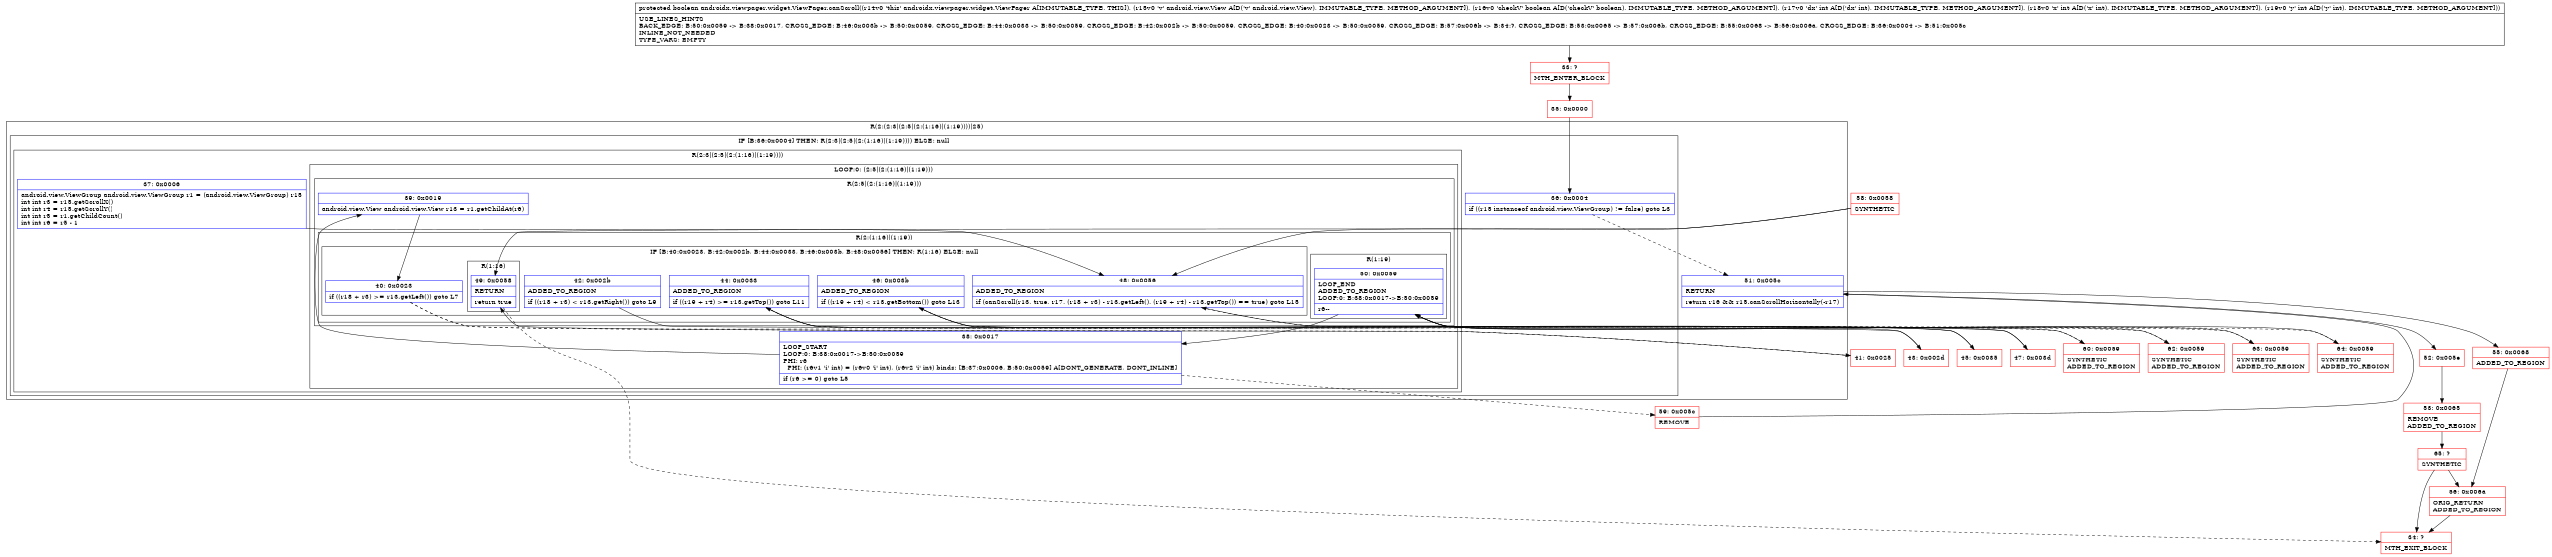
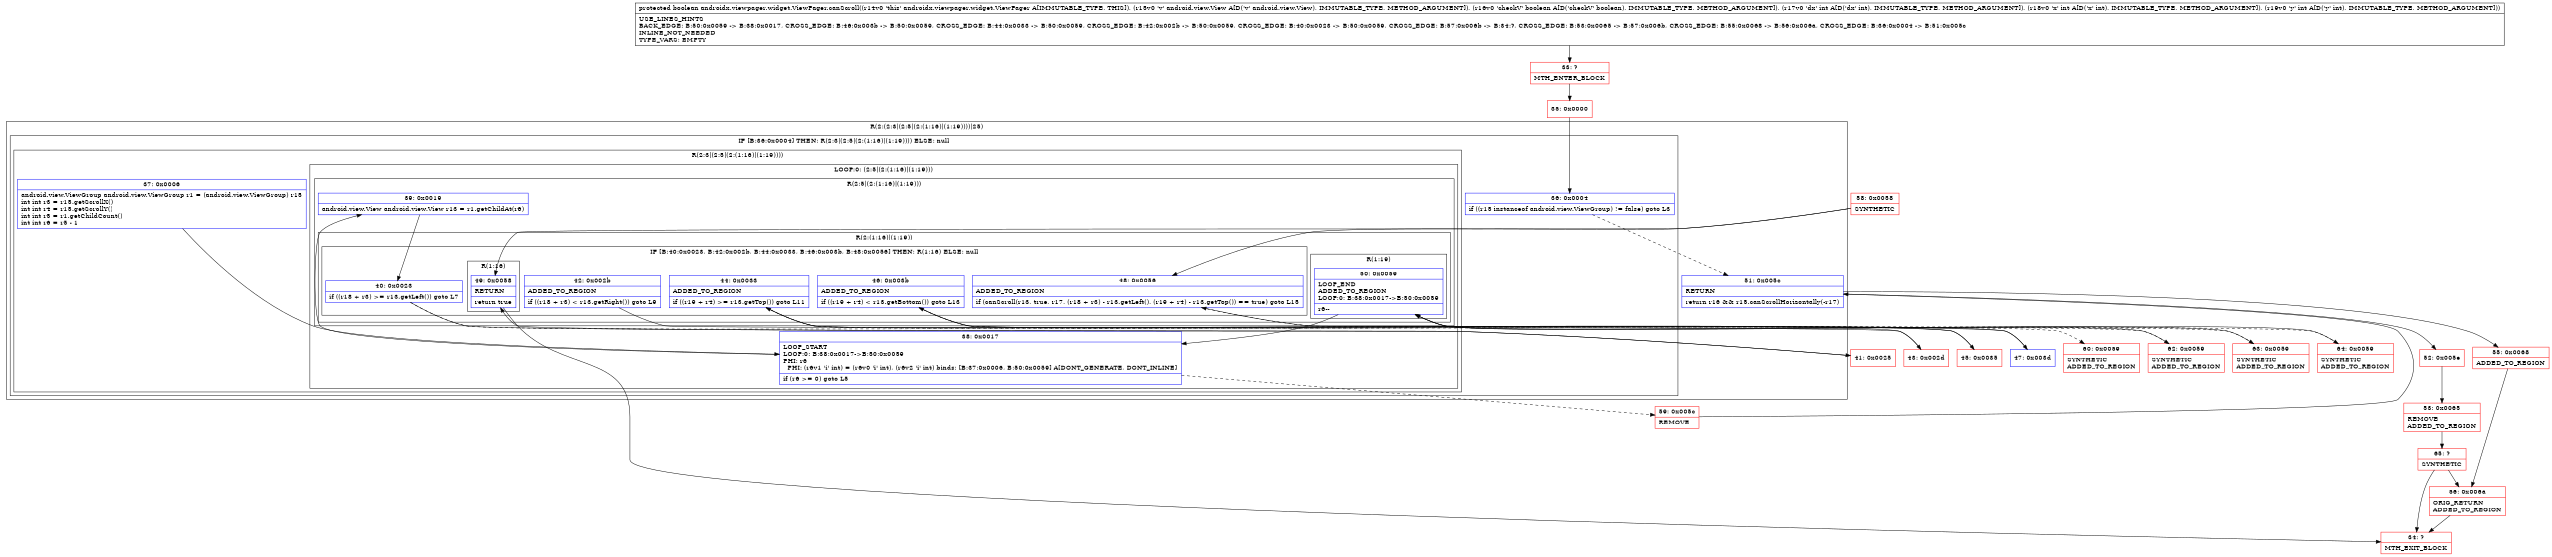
edge "37: 0x0006" -> "48: 0x0056": now "37: 0x0006" -> "38: 0x0017"
edge "60: 0x0059" -> "50: 0x0059": removed
edge "40: 0x0023" -> "41: 0x0025": style dashed -> solid
node "47: 0x003d": color red -> blue
edge "49: 0x0058" -> "34: ?": style dashed -> solid
